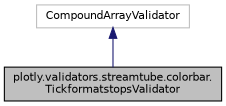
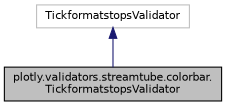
node "CompoundArrayValidator": label "CompoundArrayValidator" -> "TickformatstopsValidator"
